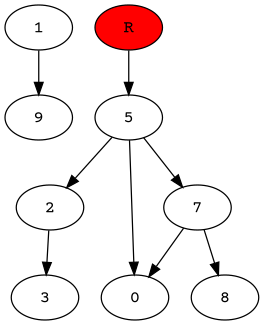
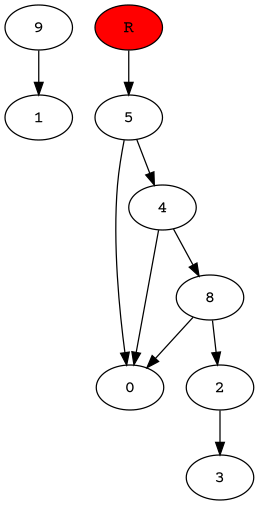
edge "1" -> "9": reversed
edge "5" -> "2": now "8" -> "2"
node "7": label "7" -> "4"
edge "8" -> "0": added
